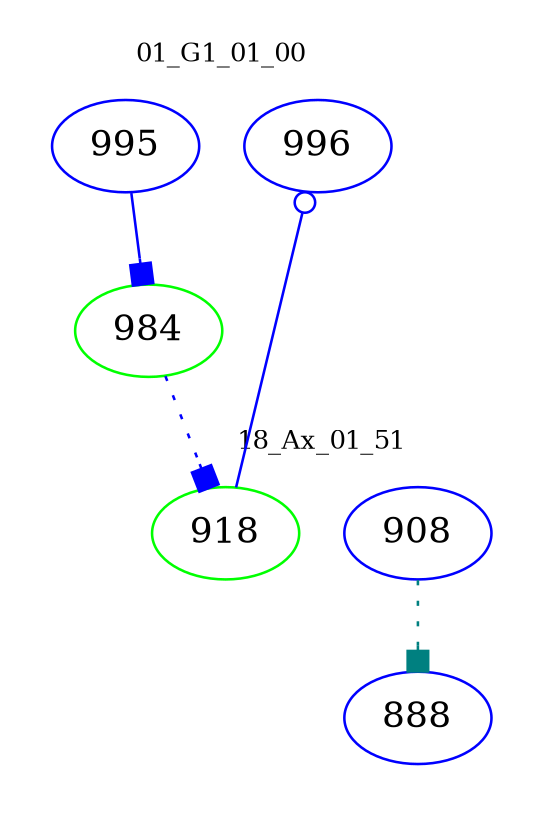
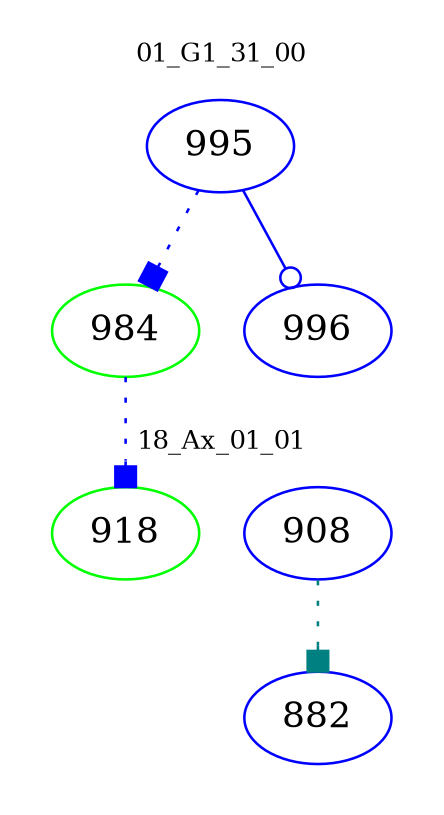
cluster "01_G1_01_00": label "01_G1_01_00" -> "01_G1_31_00"
edge "995" -> "984": style solid -> dotted
edge "918" -> "996": now "995" -> "996"
cluster "18_Ax_01_51": label "18_Ax_01_51" -> "18_Ax_01_01"
node "888": label "888" -> "882"
